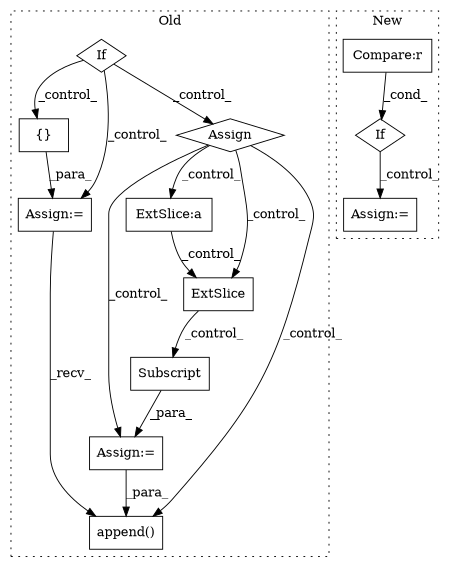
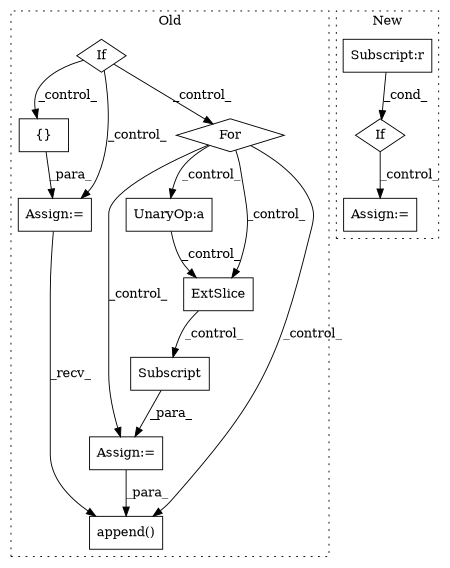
node "Compare:r": label "Compare:r" -> "Subscript:r"
node "Assign": label "Assign" -> "For"
node "ExtSlice:a": label "ExtSlice:a" -> "UnaryOp:a"
